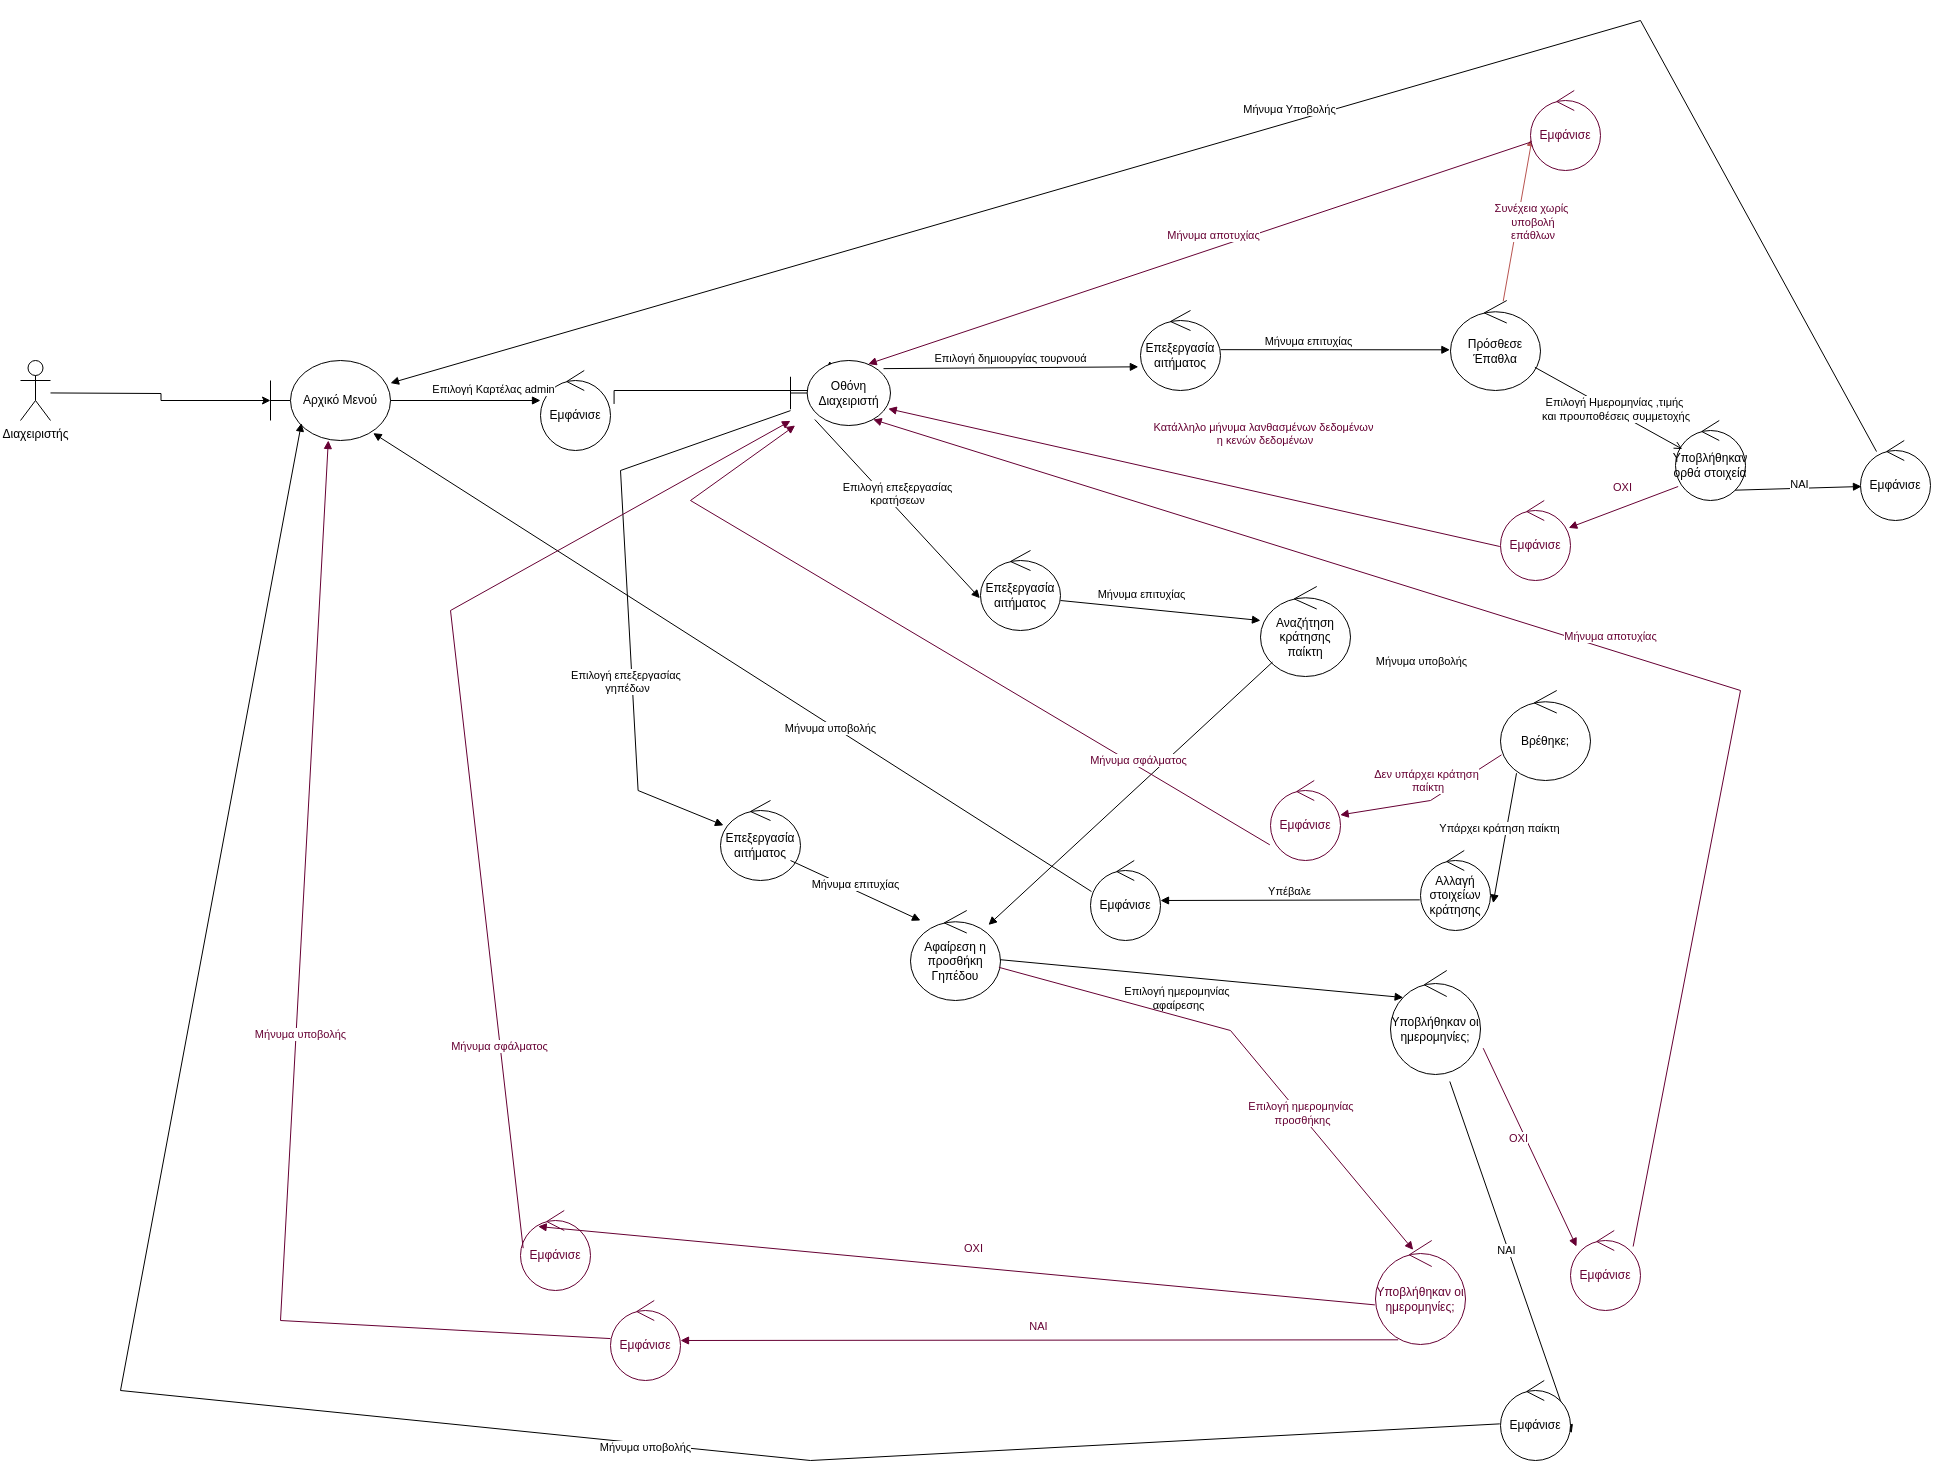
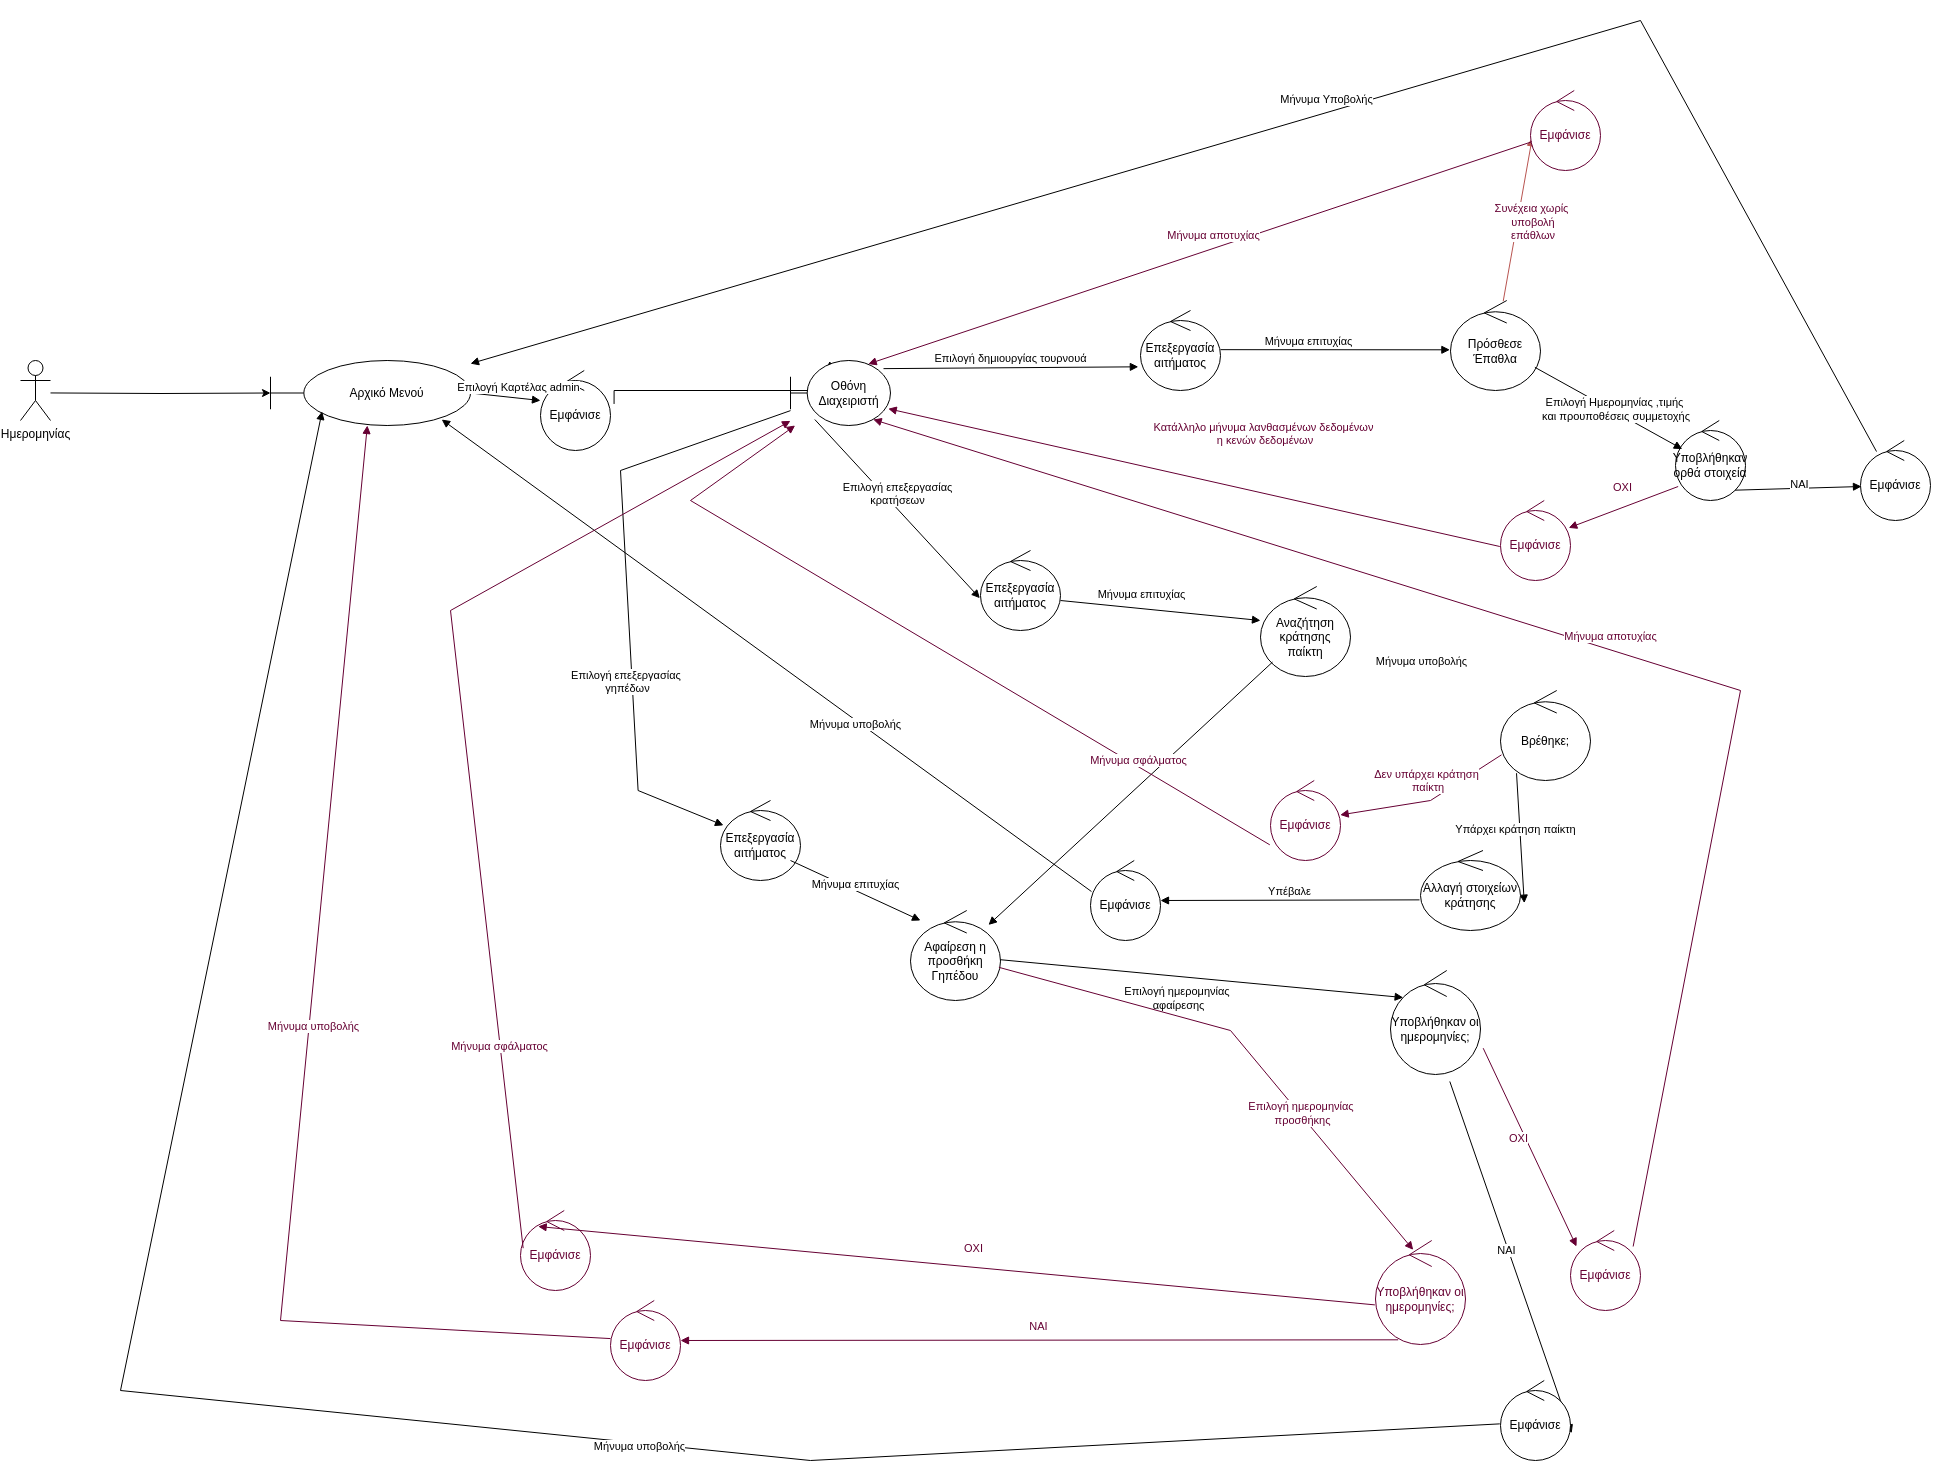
node "Αρχικό Μενού": size 120x80 -> 200x65
node "Διαχειριστής": label "Διαχειριστής" -> "Ημερομηνίας"
edge "Πρόσθεσε Έπαθλα" -> "Υποβλήθηκαν ορθά στοιχεία": arrowhead open -> block
node "Αλλαγή στοιχείων κράτησης": size 70x80 -> 100x80
